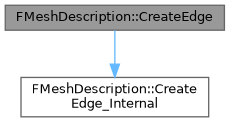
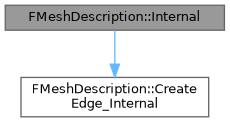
node "FMeshDescription::CreateEdge": label "FMeshDescription::CreateEdge" -> "FMeshDescription::Internal"
